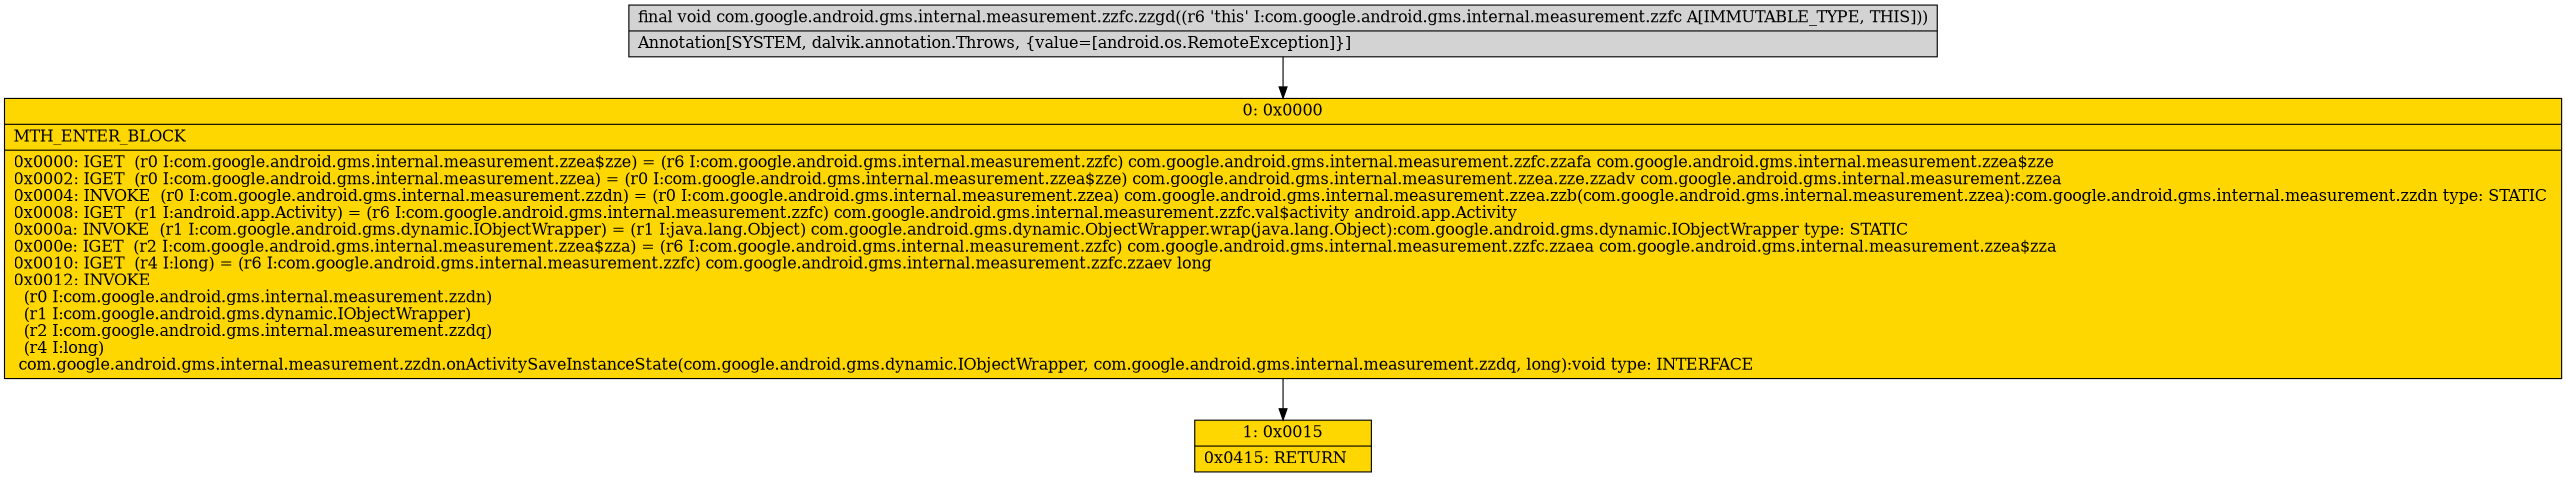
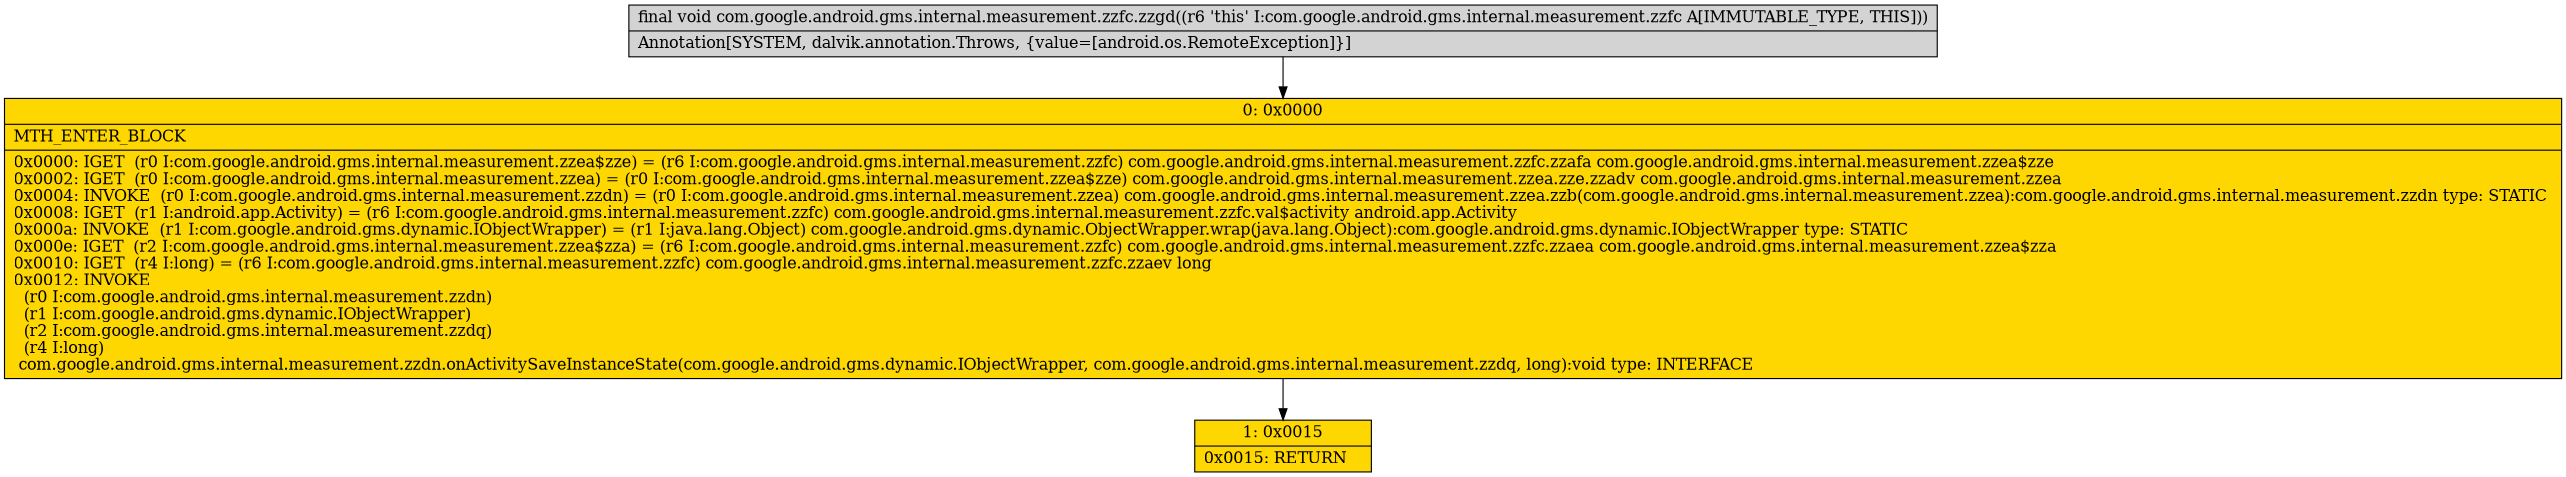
node "1: 0x0015": text "0x0415: RETURN" -> "0x0015: RETURN"
